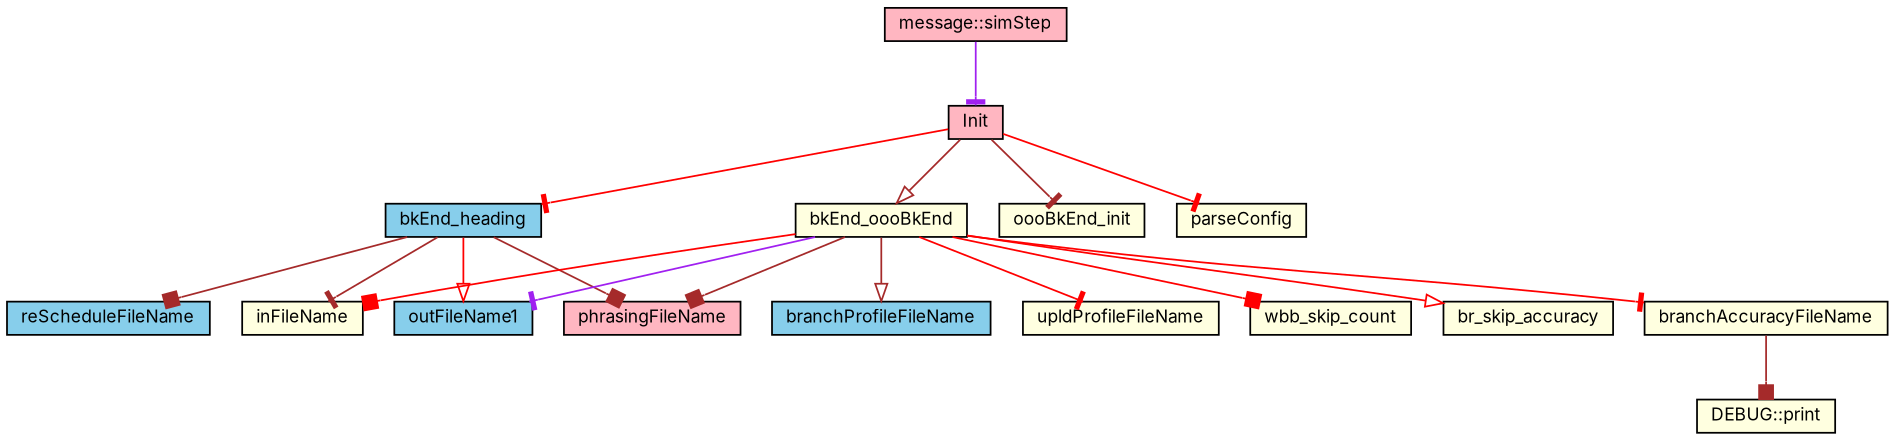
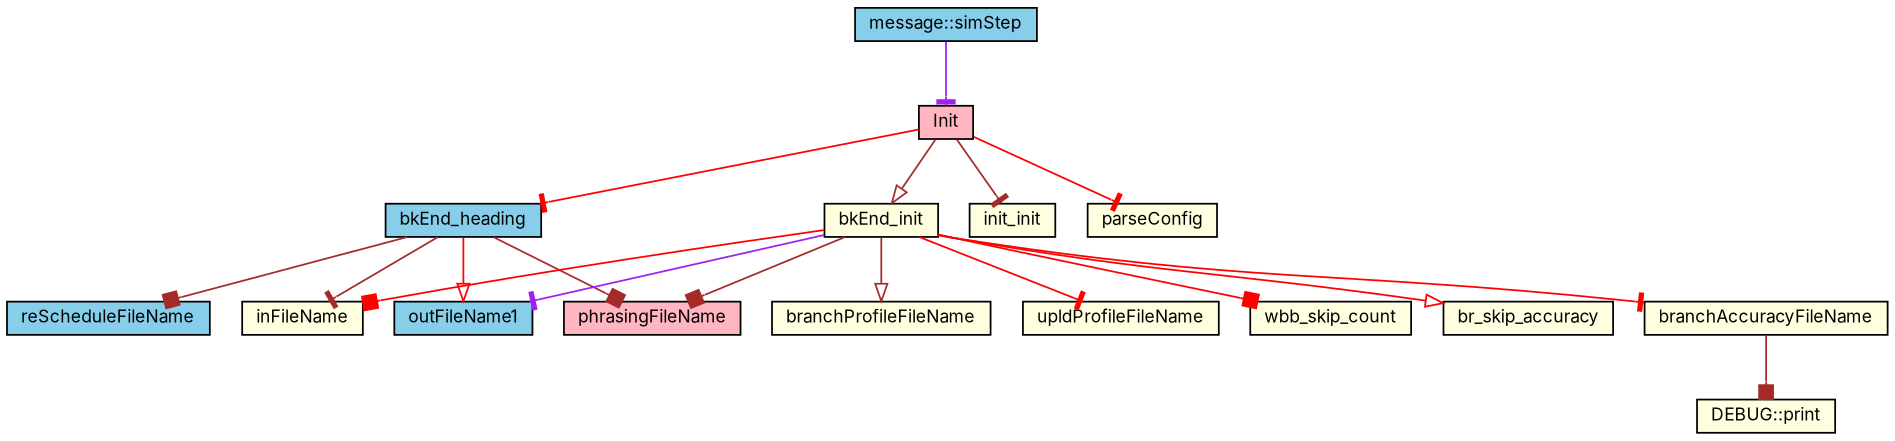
node "message::simStep": fillcolor lightpink -> skyblue
node "bkEnd_oooBkEnd": label "bkEnd_oooBkEnd" -> "bkEnd_init"
node "oooBkEnd_init": label "oooBkEnd_init" -> "init_init"
node "branchProfileFileName": fillcolor skyblue -> lightyellow
